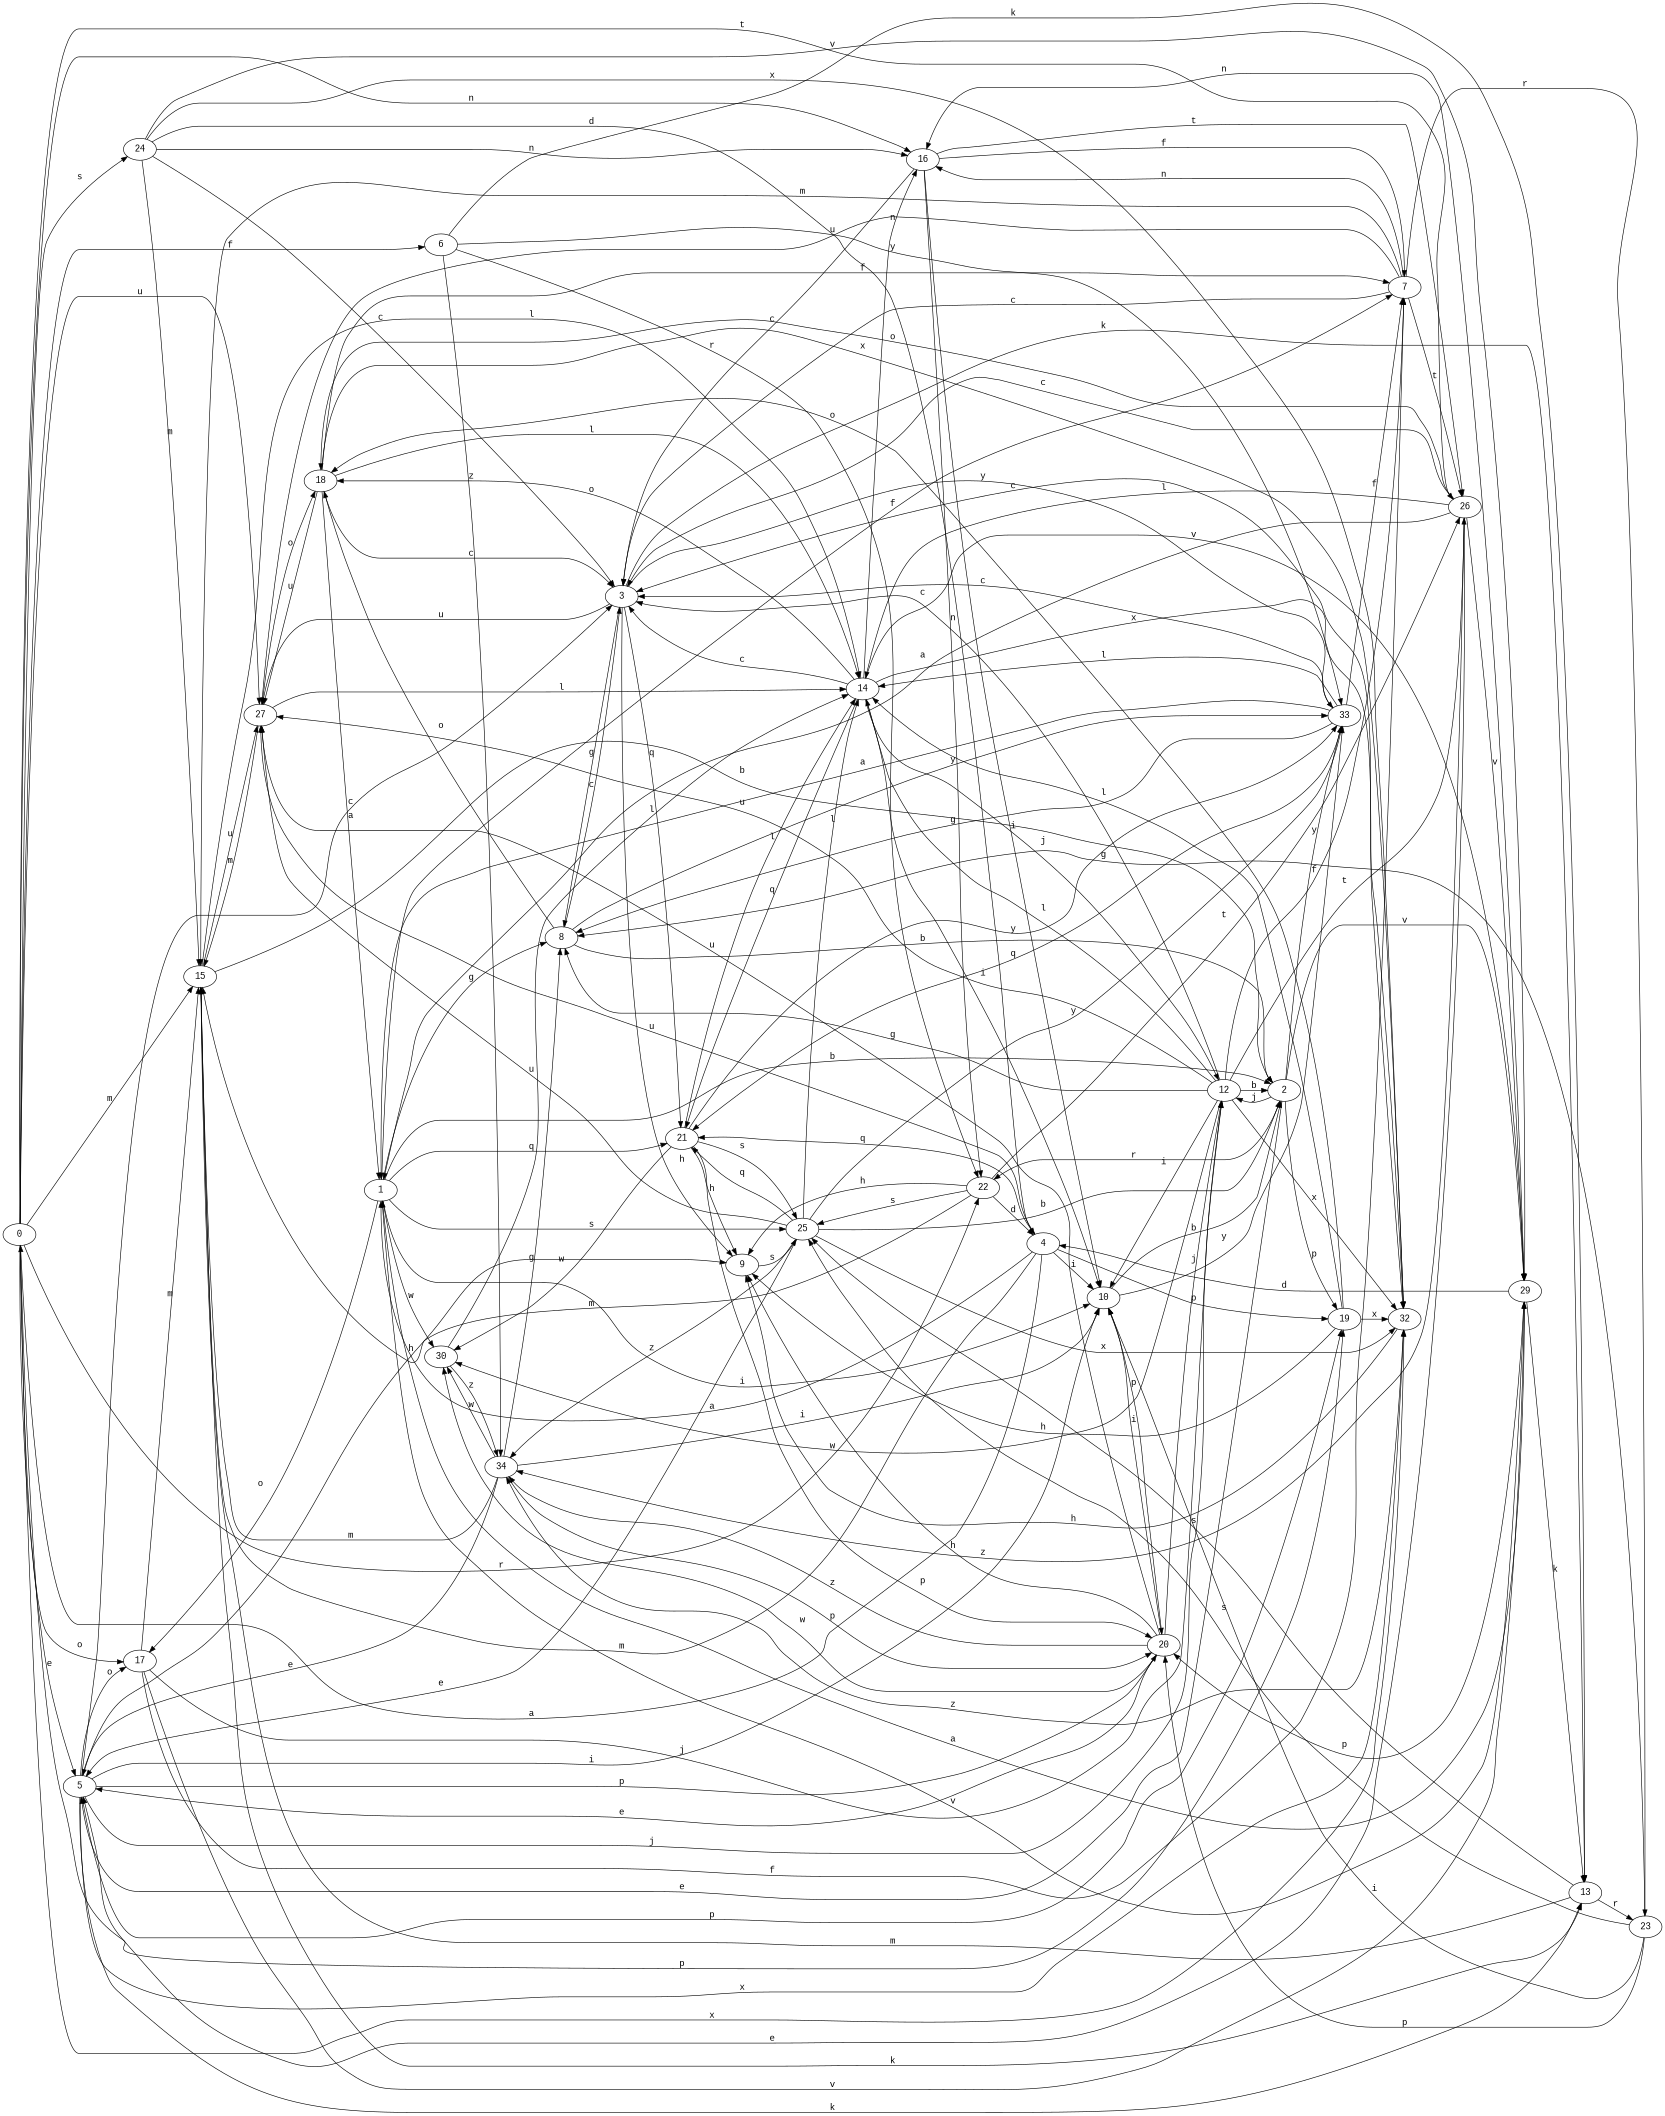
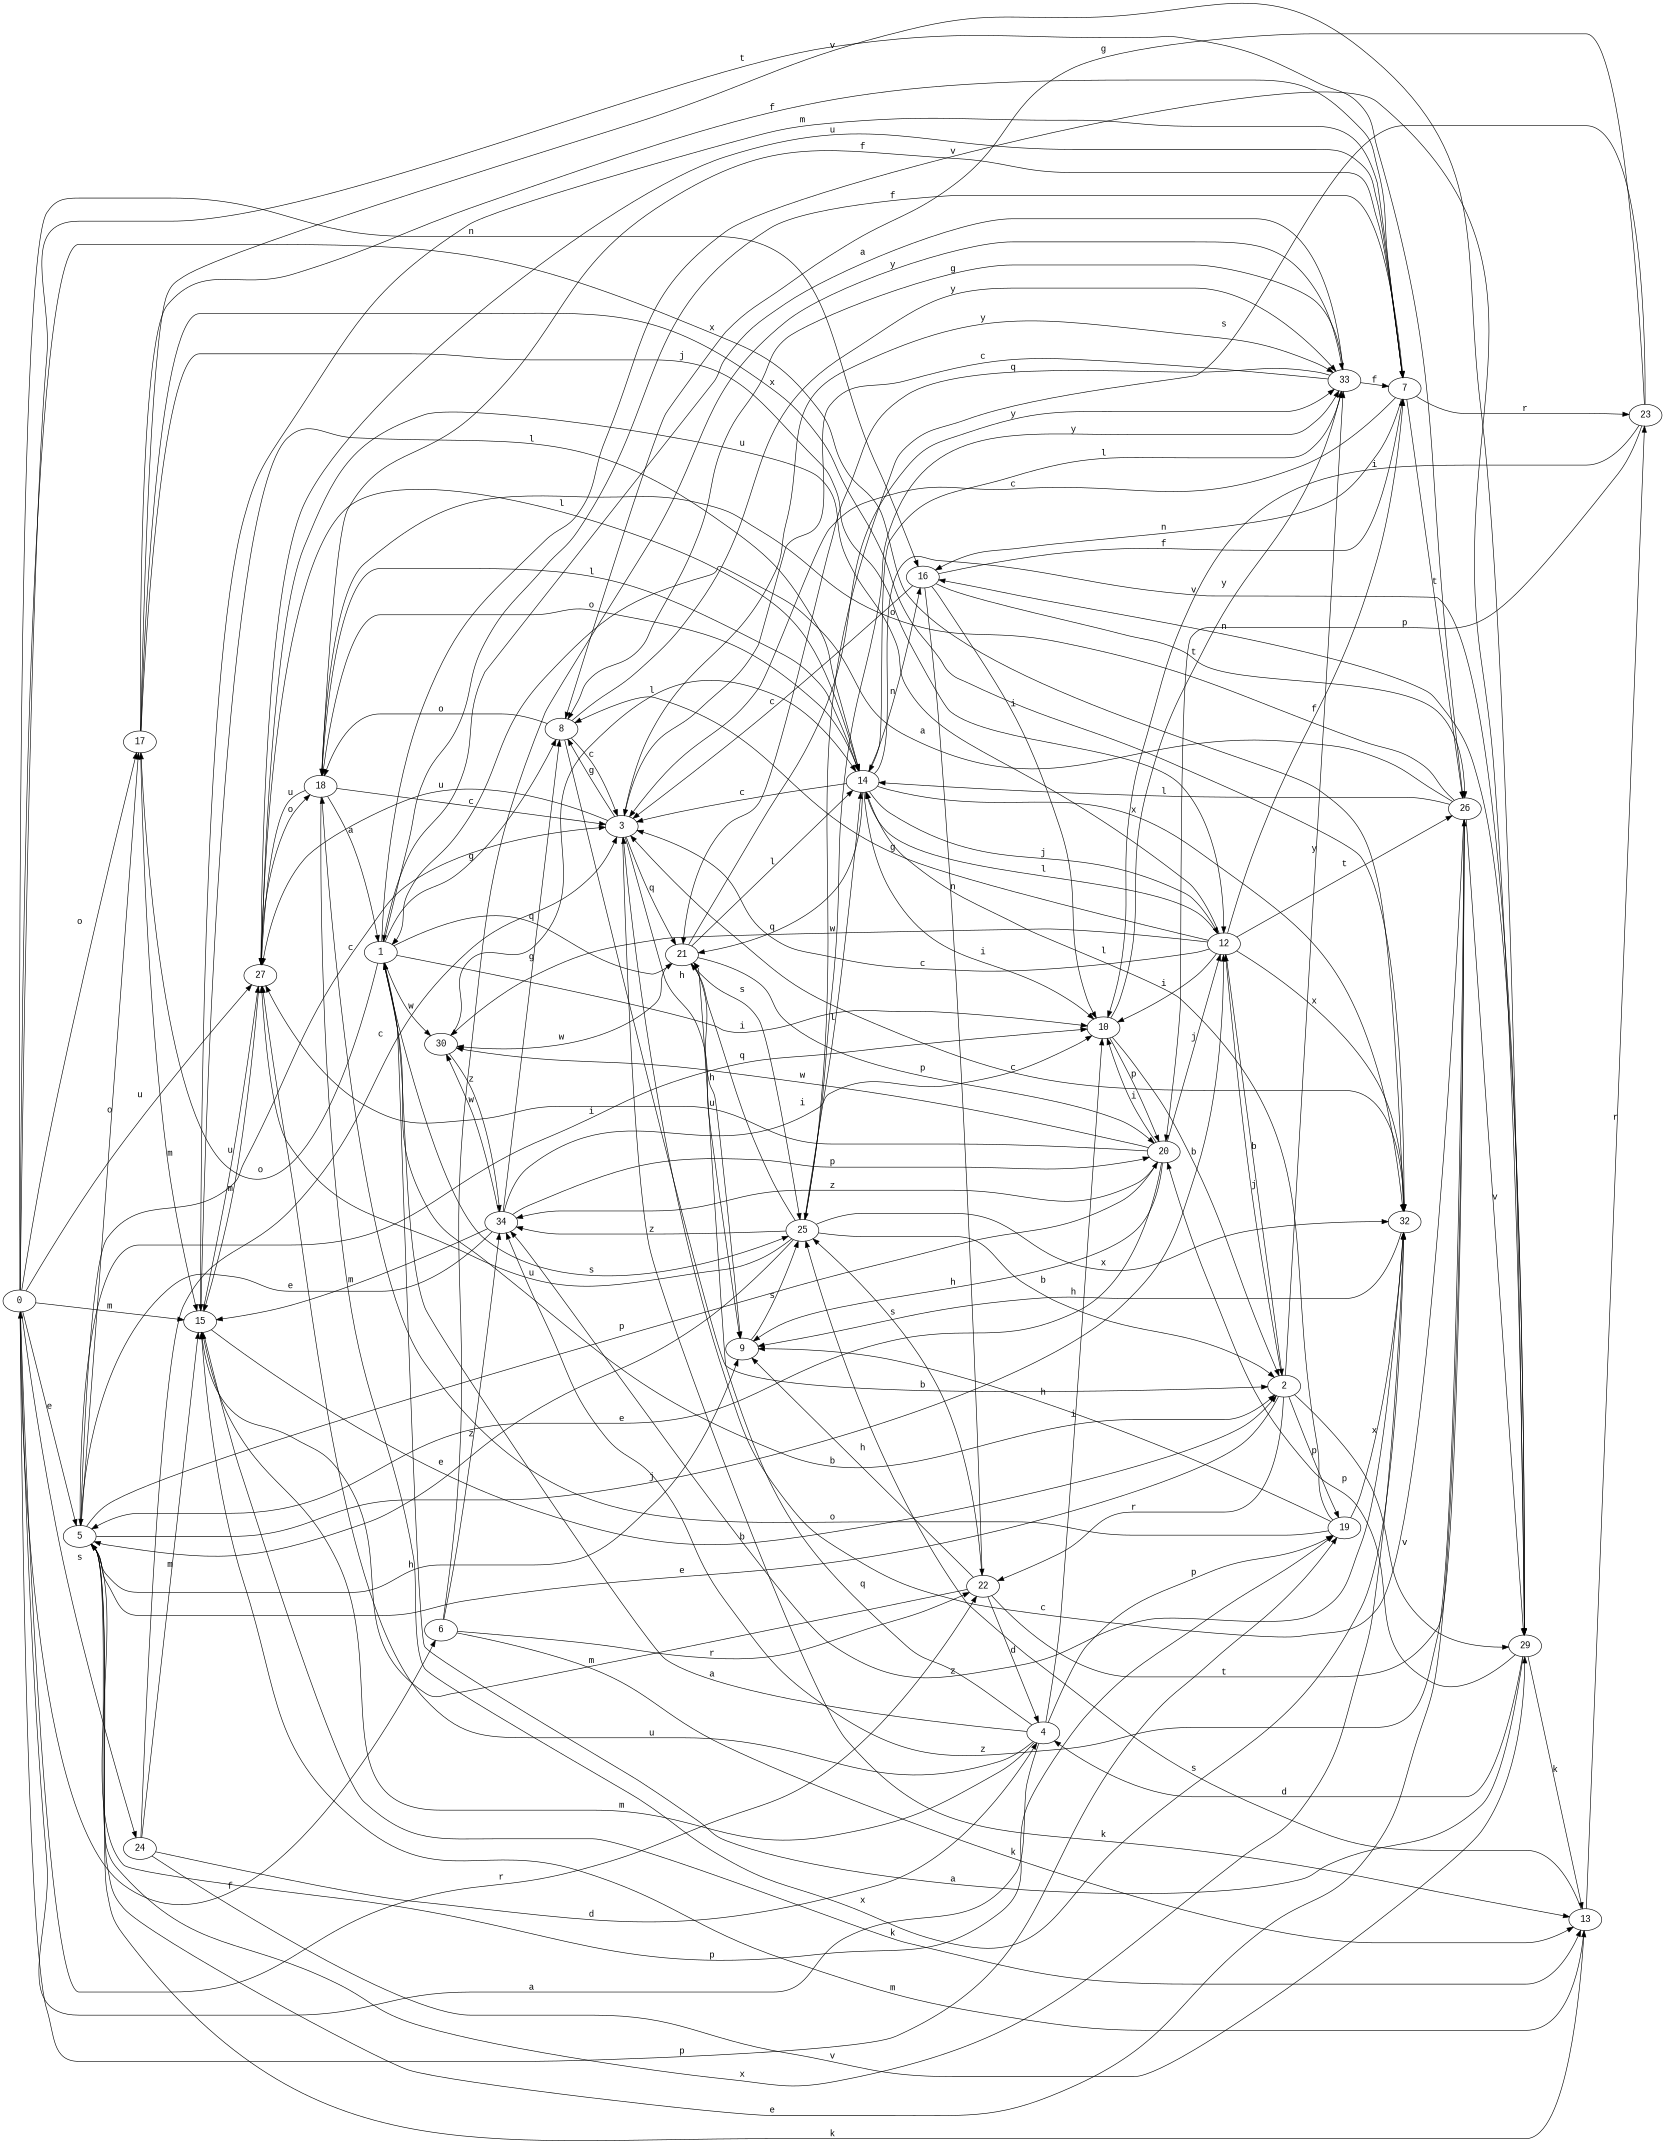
edge "24" -> "16": removed, label "n"
edge "24" -> "32": now "17" -> "32"
